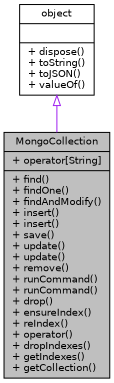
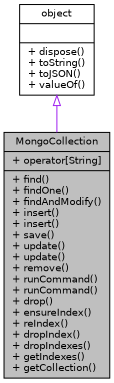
node "MongoCollection": text "+ operator()" -> "+ dropIndex()"
